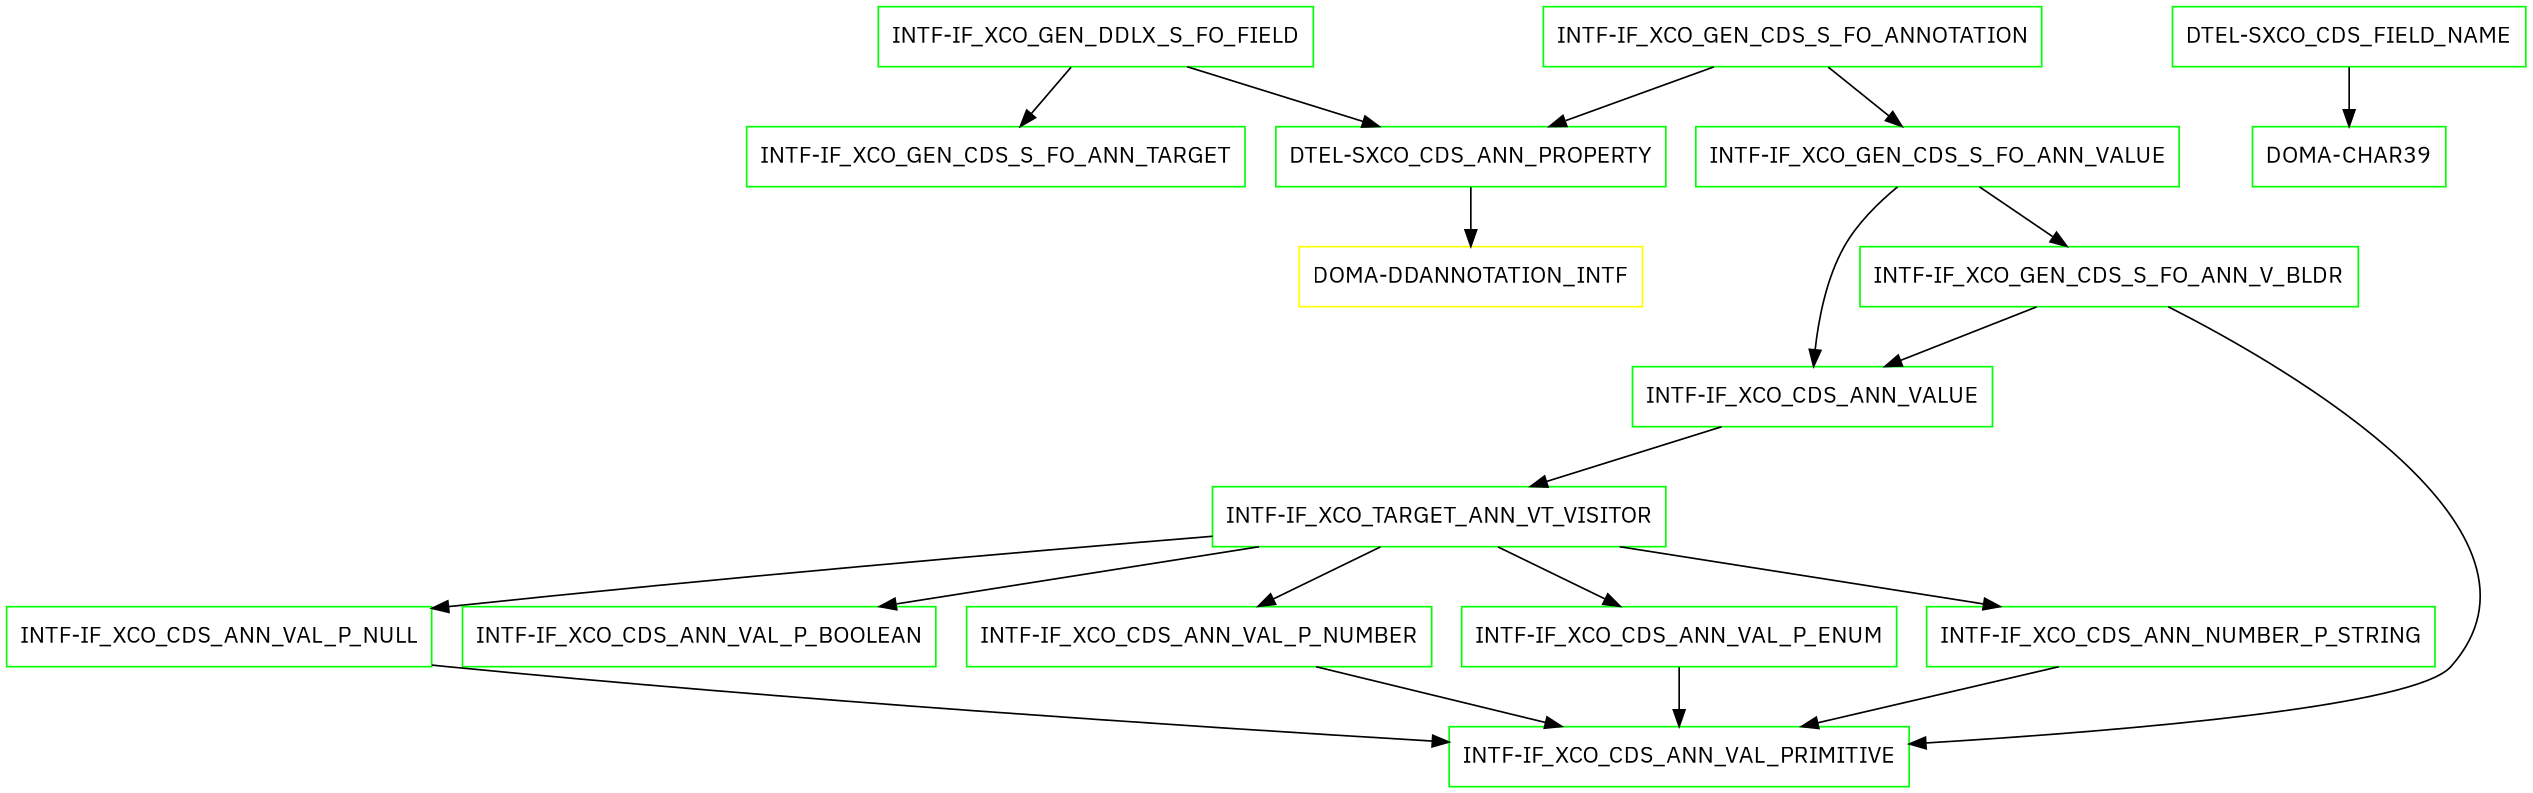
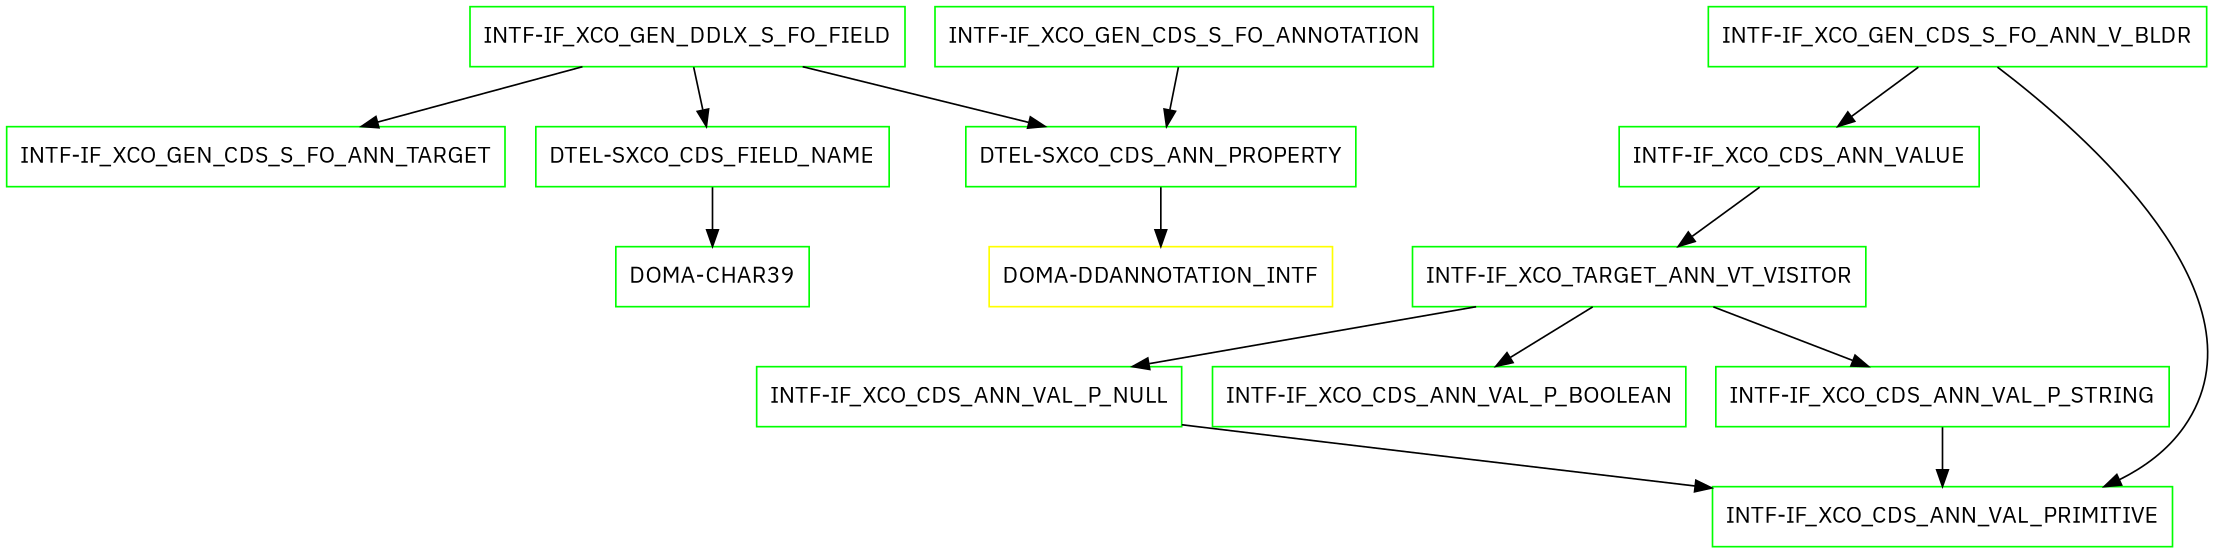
edge "INTF-IF_XCO_GEN_DDLX_S_FO_FIELD" -> "DTEL-SXCO_CDS_FIELD_NAME": added
node "INTF-IF_XCO_GEN_CDS_S_FO_ANN_VALUE": removed
node "INTF-IF_XCO_CDS_ANN_VAL_P_NUMBER": removed
node "INTF-IF_XCO_CDS_ANN_VAL_P_ENUM": removed
node "INTF-IF_XCO_CDS_ANN_NUMBER_P_STRING": label "INTF-IF_XCO_CDS_ANN_NUMBER_P_STRING" -> "INTF-IF_XCO_CDS_ANN_VAL_P_STRING"
